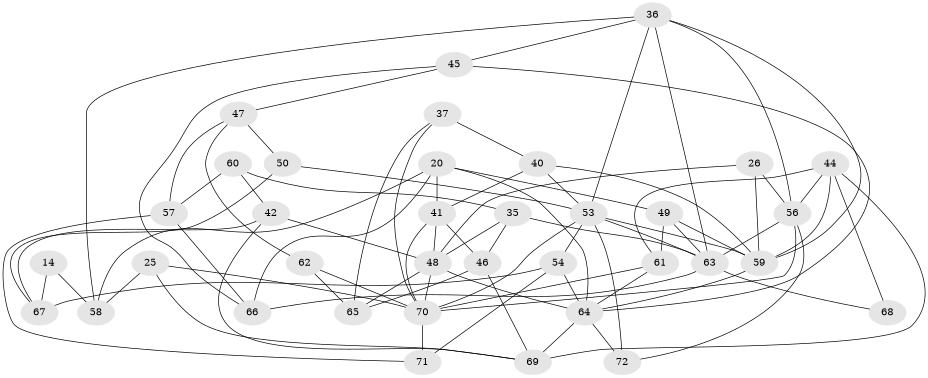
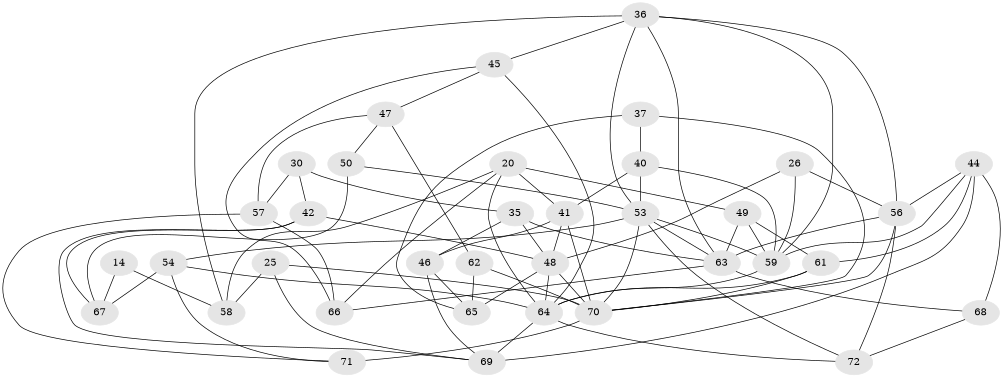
node "60": label "60" -> "30"
edge "68" -- "72": added
